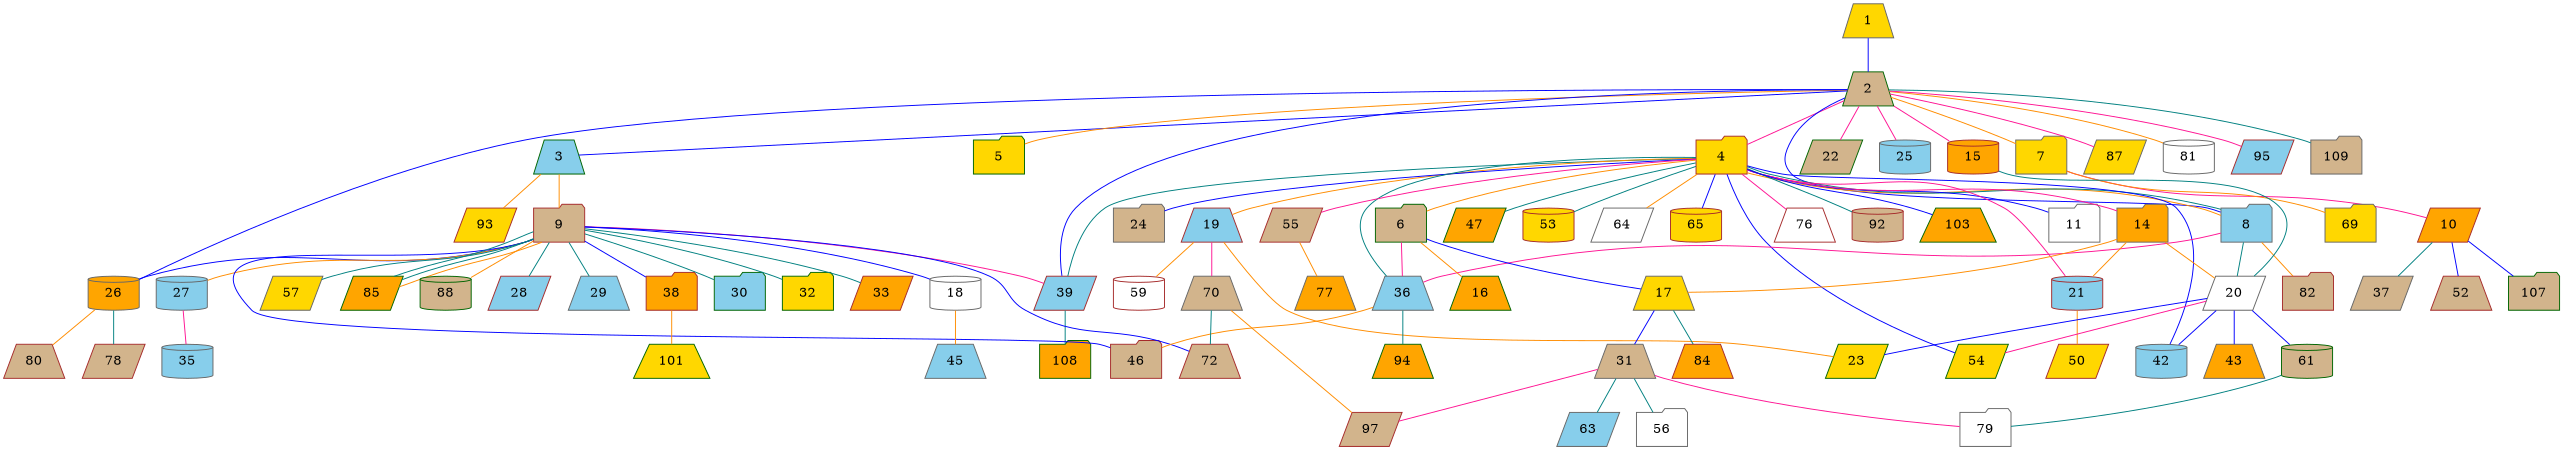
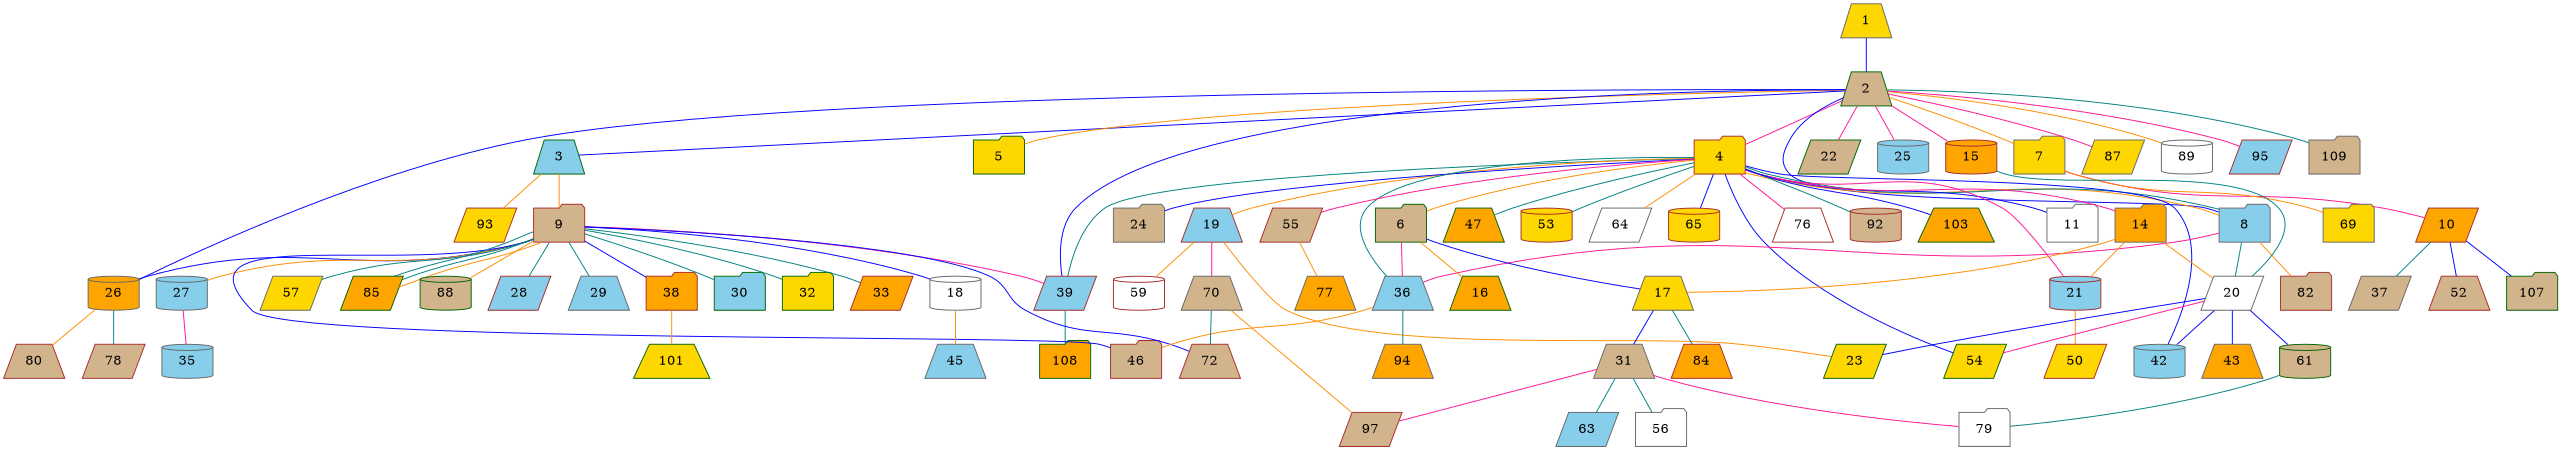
node "81": label "81" -> "89"
node "47": shape parallelogram -> trapezium
node "94": color darkgreen -> gray40
